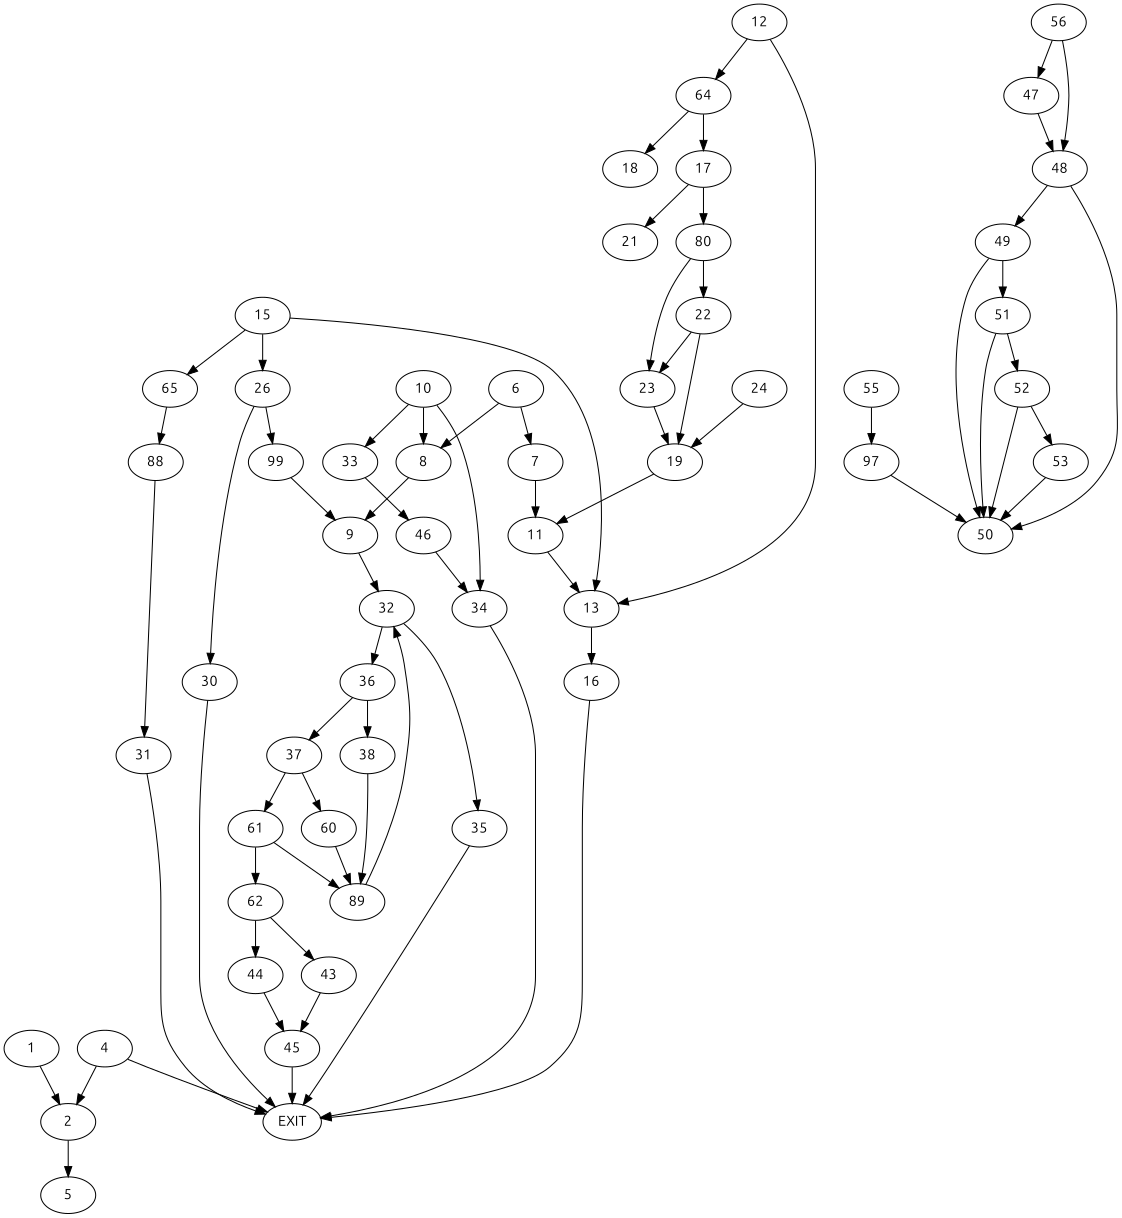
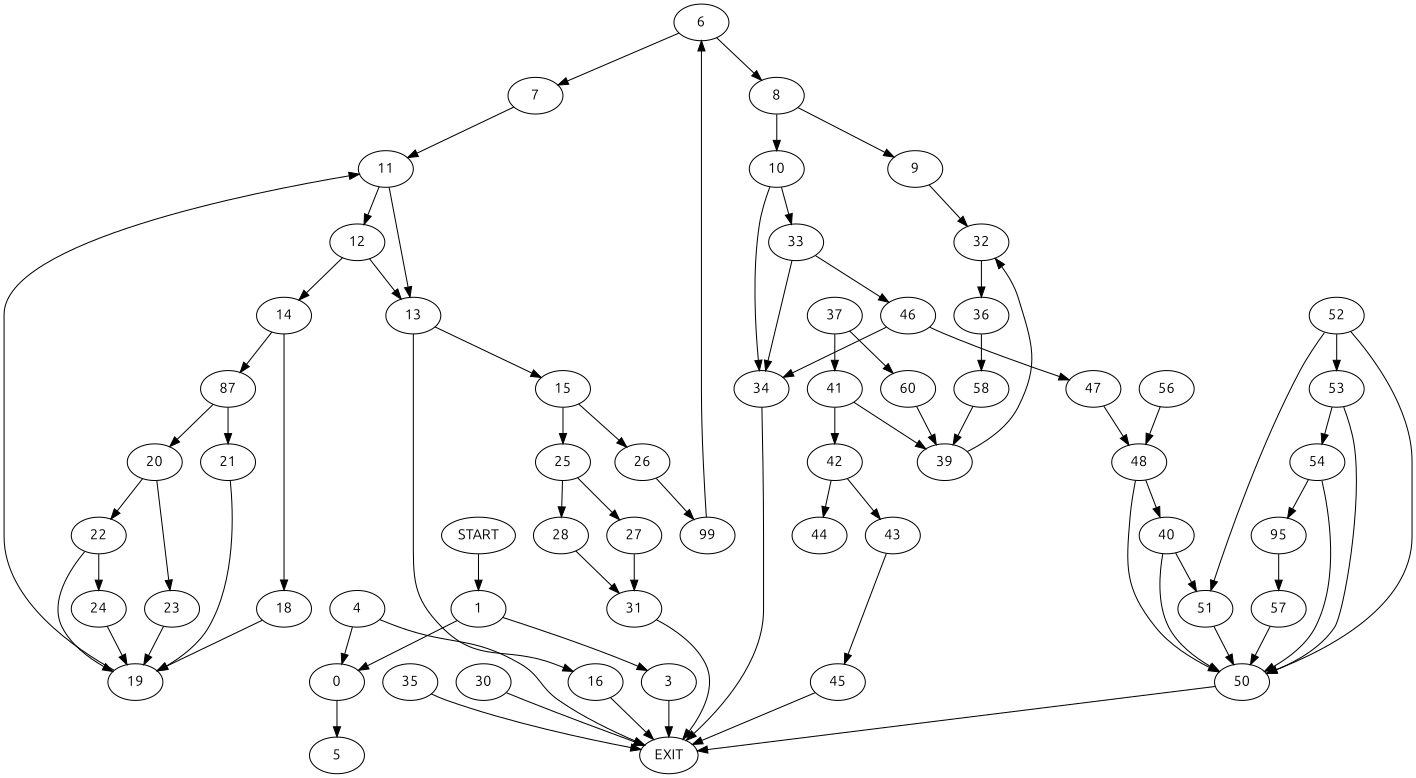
edge "56" -> "47": now "46" -> "47"
node "64": label "64" -> "14"
node "17": label "17" -> "87"
edge "11" -> "12": added
node "80": label "80" -> "20"
node "49": label "49" -> "40"
edge "33" -> "34": added
edge "51" -> "52": reversed
edge "22" -> "23": now "22" -> "24"
edge "15" -> "13": reversed
node "65": label "65" -> "25"
node "55": label "55" -> "95"
edge "10" -> "8": reversed
node "88": label "88" -> "28"
node "97": label "97" -> "57"
node "54": added
edge "99" -> "9": now "99" -> "6"
edge "26" -> "30": removed
node "START": added
node "27": added
edge "21" -> "19": added
edge "18" -> "19": added
node "3": added
edge "32" -> "35": removed
edge "36" -> "37": removed
edge "50" -> "EXIT": added
node "38": label "38" -> "58"
node "61": label "61" -> "41"
node "62": label "62" -> "42"
node "89": label "89" -> "39"
edge "44" -> "45": removed
node "2": label "2" -> "0"
